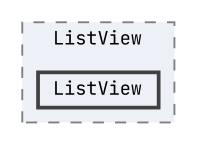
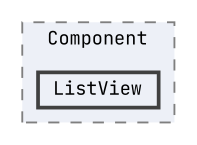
cluster "ListView": label "ListView" -> "Component"
